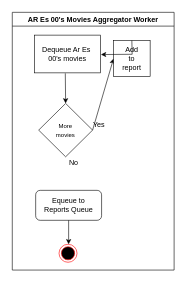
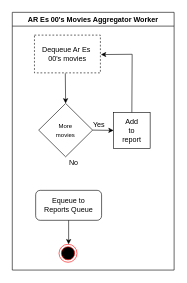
node "Dequeue Ar Es 00's movies": style solid -> dashed
node "Add to report": moved (132, 59) -> (132, 131)
